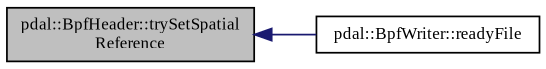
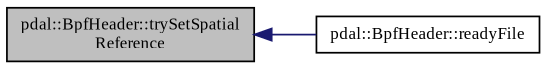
node "pdal::BpfWriter::readyFile": label "pdal::BpfWriter::readyFile" -> "pdal::BpfHeader::readyFile"
